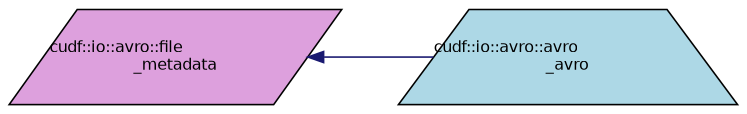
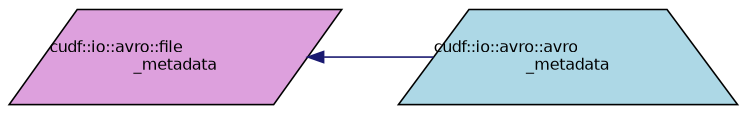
node "cudf::io::avro::avro _avro": label "cudf::io::avro::avro _avro" -> "cudf::io::avro::avro _metadata"
